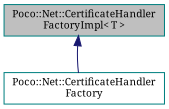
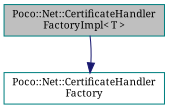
edge "Poco::Net::CertificateHandler Factory" -> "Poco::Net::CertificateHandler FactoryImpl< T >": reversed
